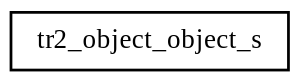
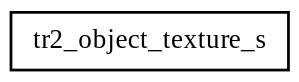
node "tr2_object_object_s": label "tr2_object_object_s" -> "tr2_object_texture_s"
